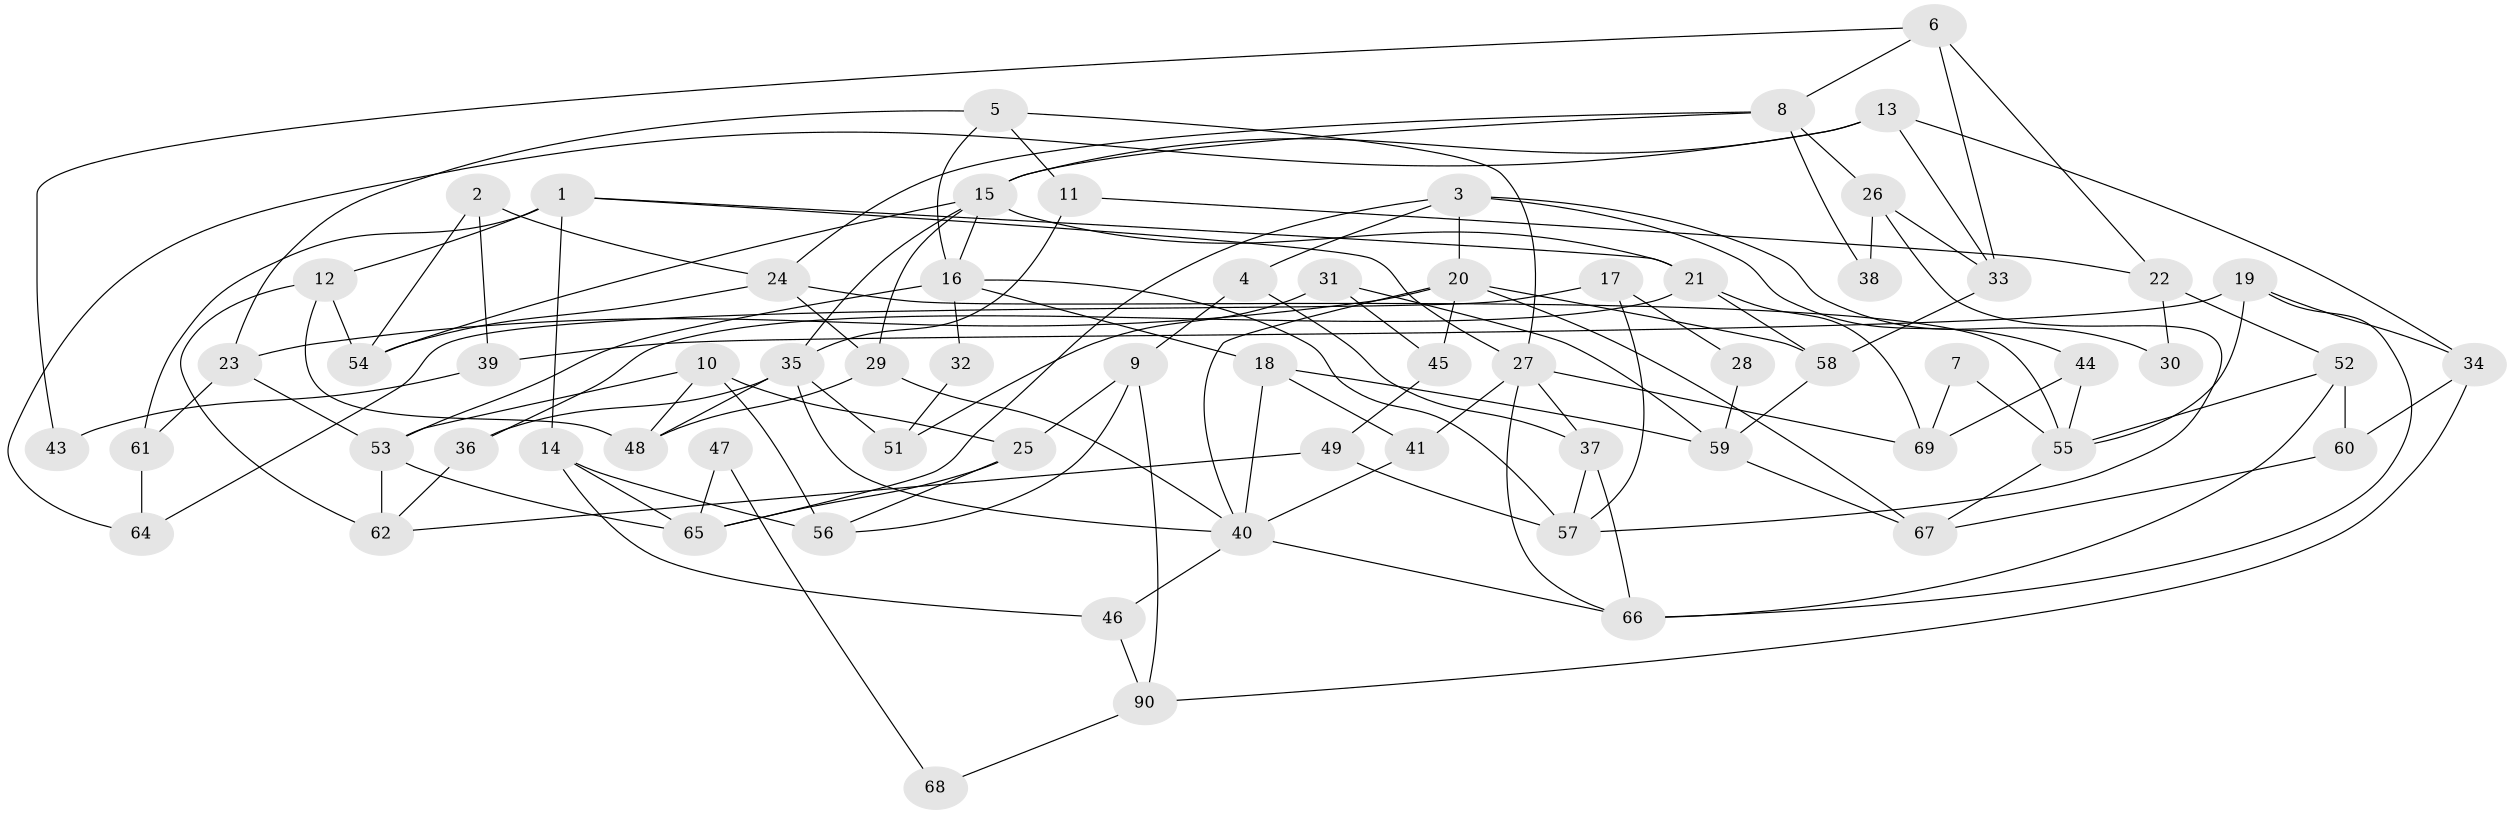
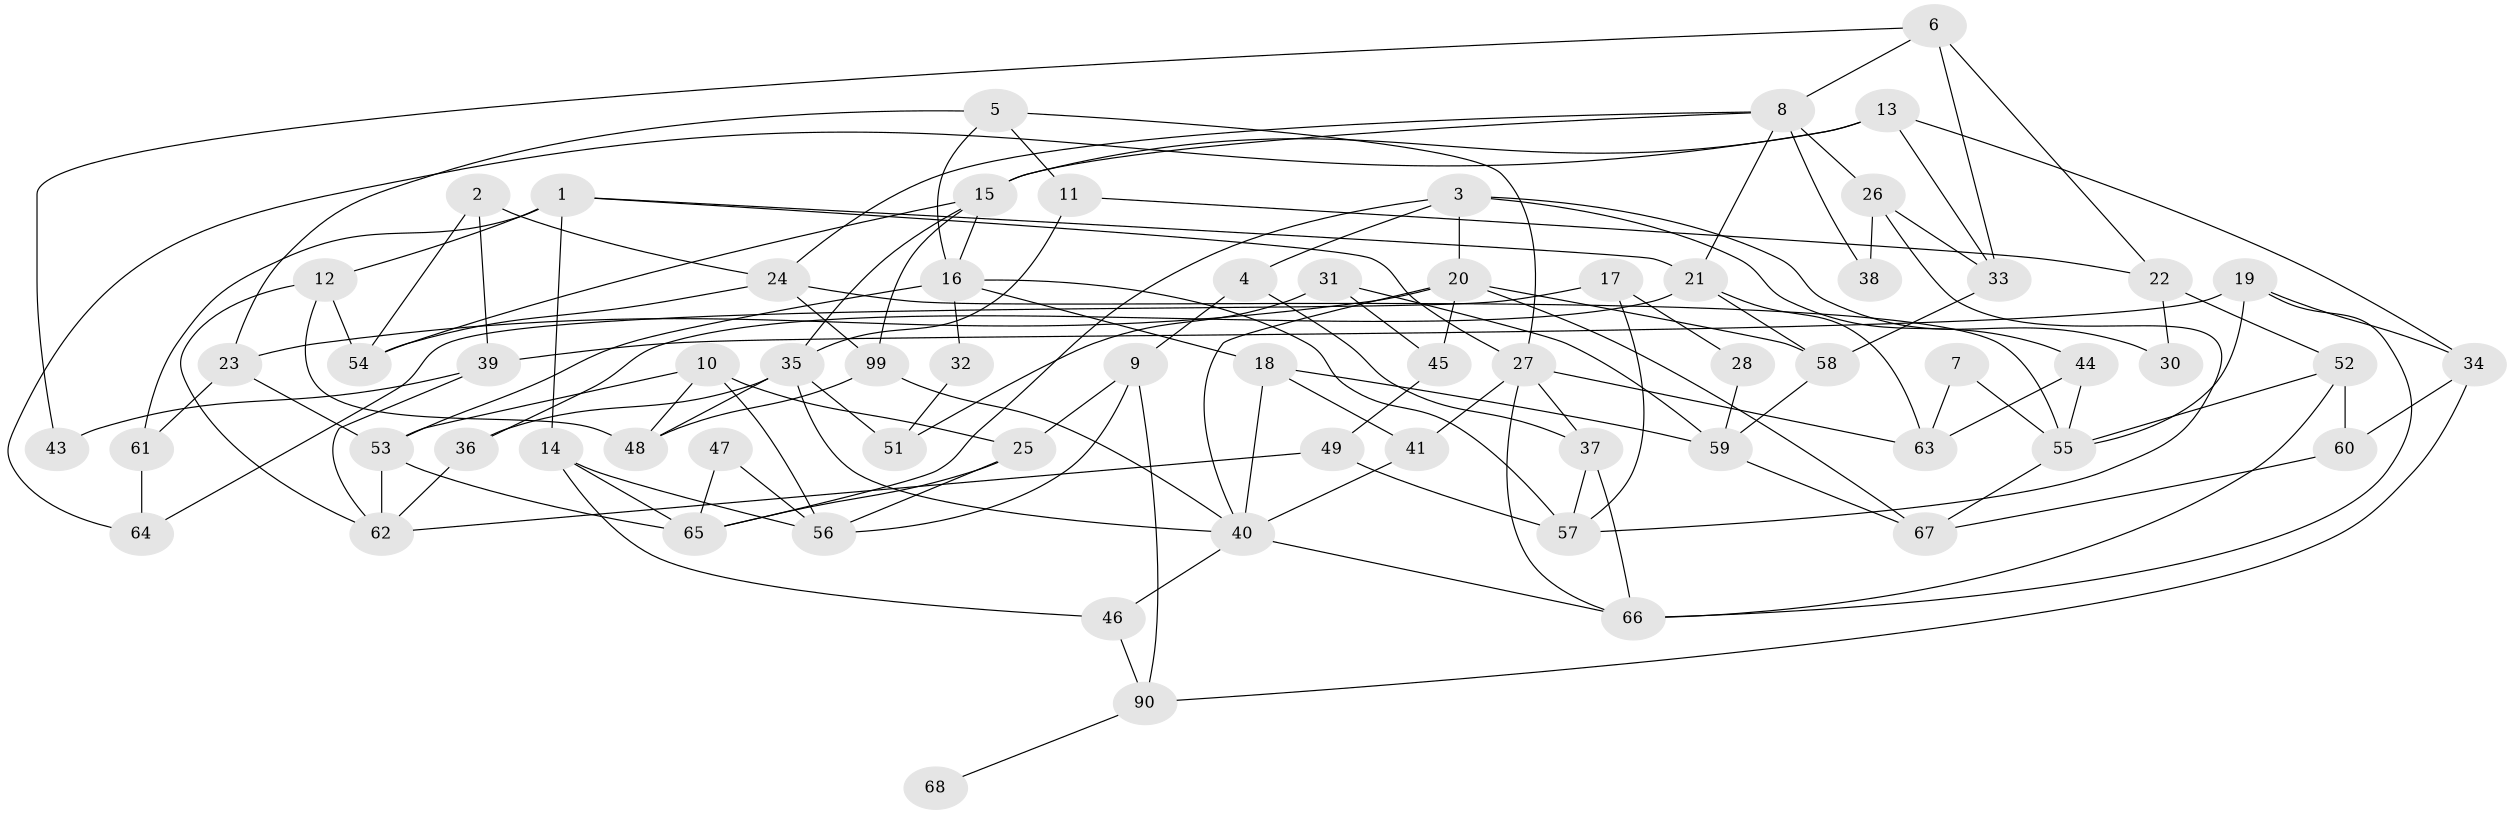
edge "15" -- "21": now "8" -- "21"
node "29": label "29" -> "99"
edge "39" -- "62": added
node "69": label "69" -> "63"
edge "47" -- "68": now "47" -- "56"
